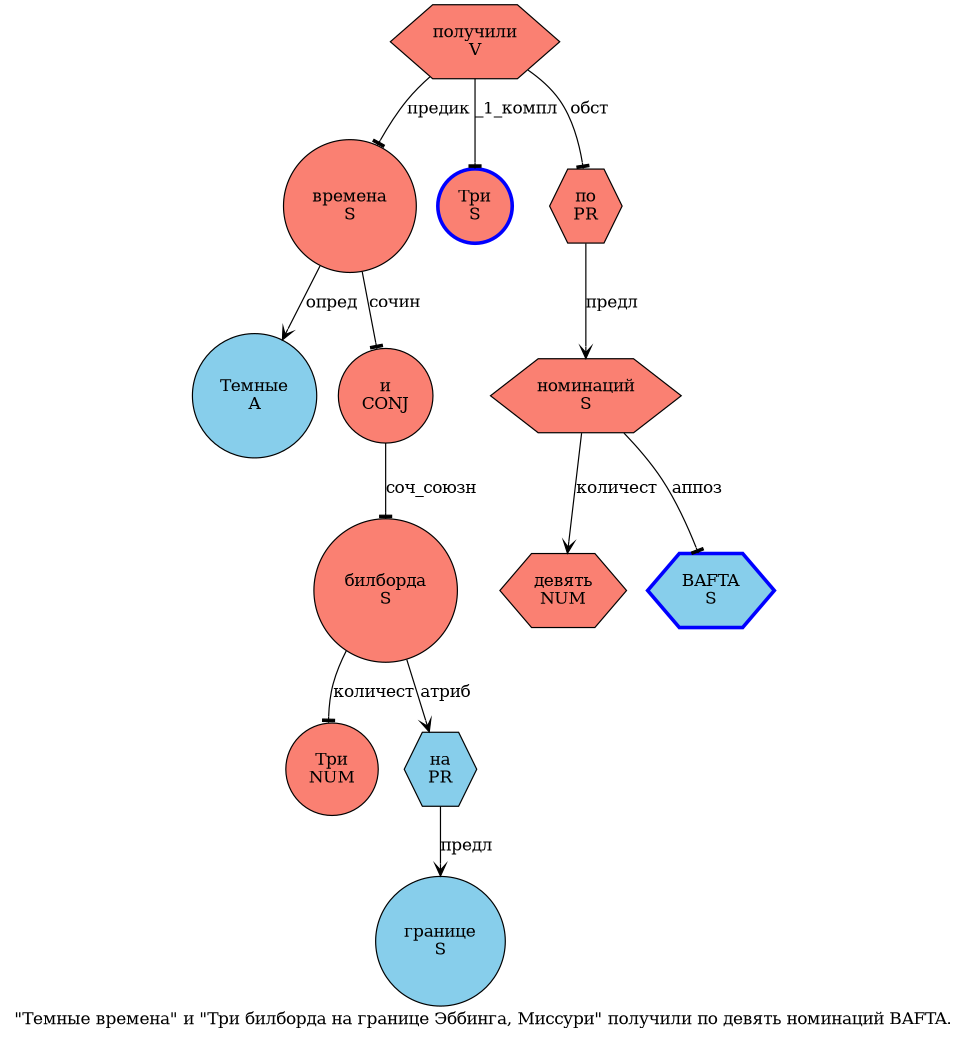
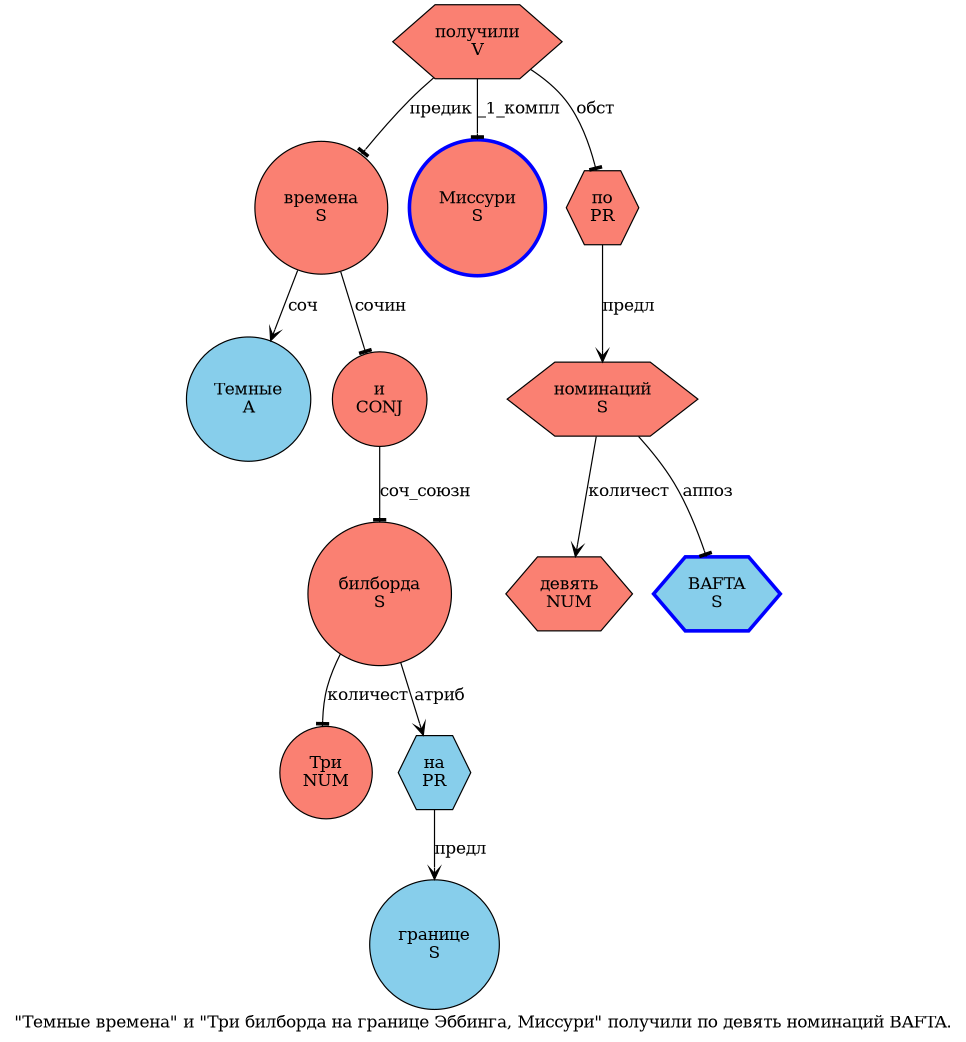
node "Три S": label "Три S" -> "Миссури S"
edge "времена S" -> "Темные A": label "опред" -> "соч"
